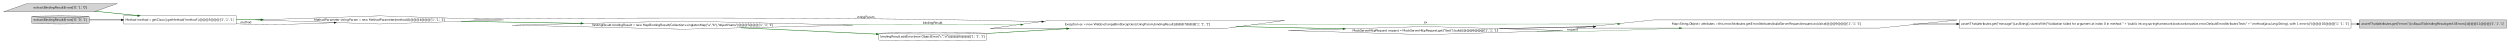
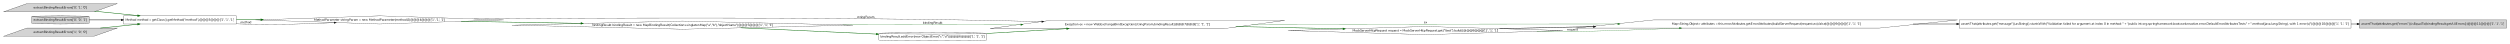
node "extractBindingResultErrors['1', '0', '0']": added
